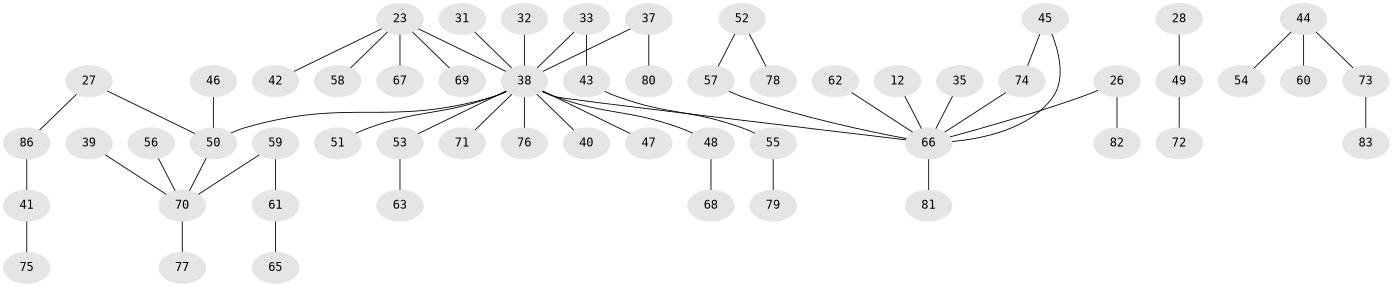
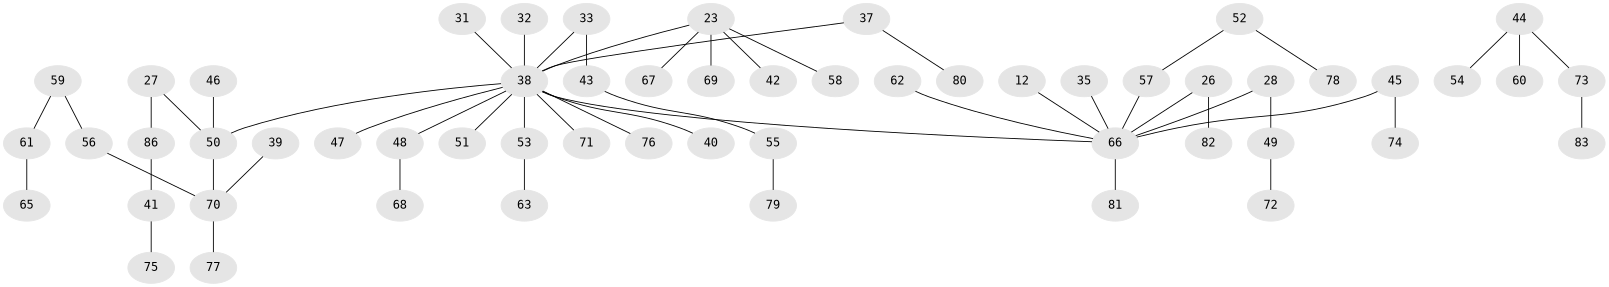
edge "74" -- "66": now "28" -- "66"
edge "59" -- "70": now "59" -- "56"
